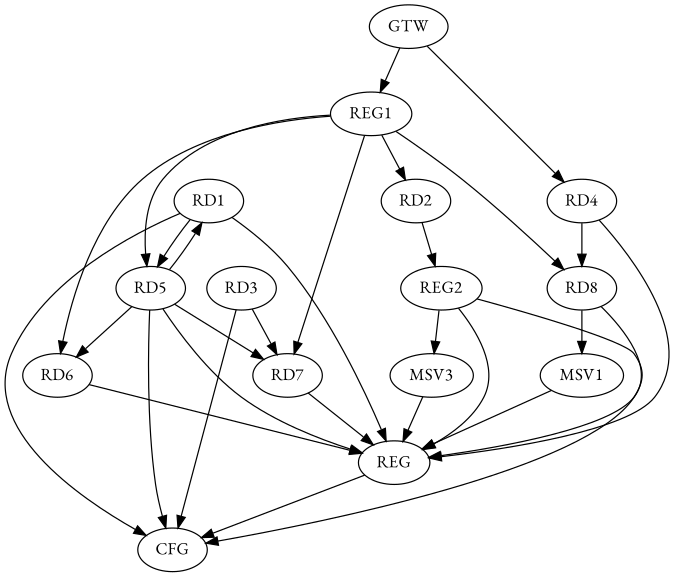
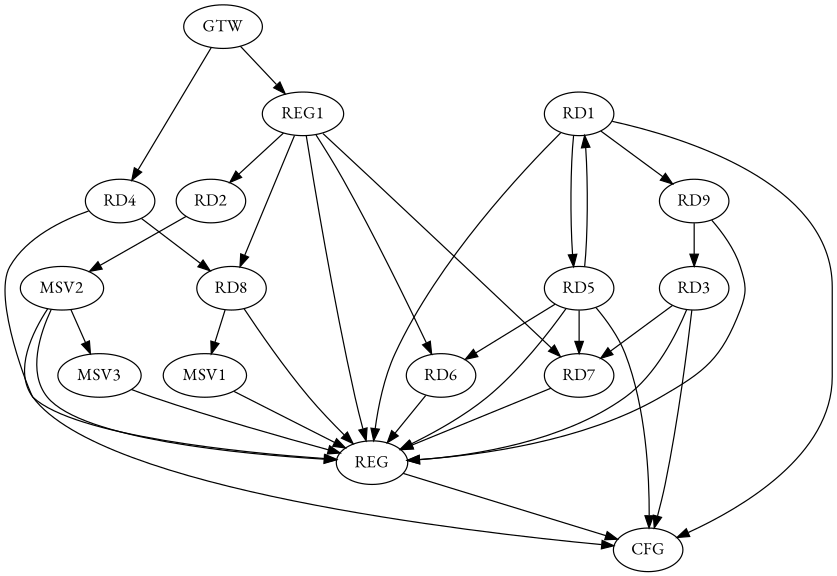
edge "REG1" -> "RD5": now "REG1" -> "REG"
node "RD9": added
node "REG2": label "REG2" -> "MSV2"
edge "RD3" -> "REG": added
